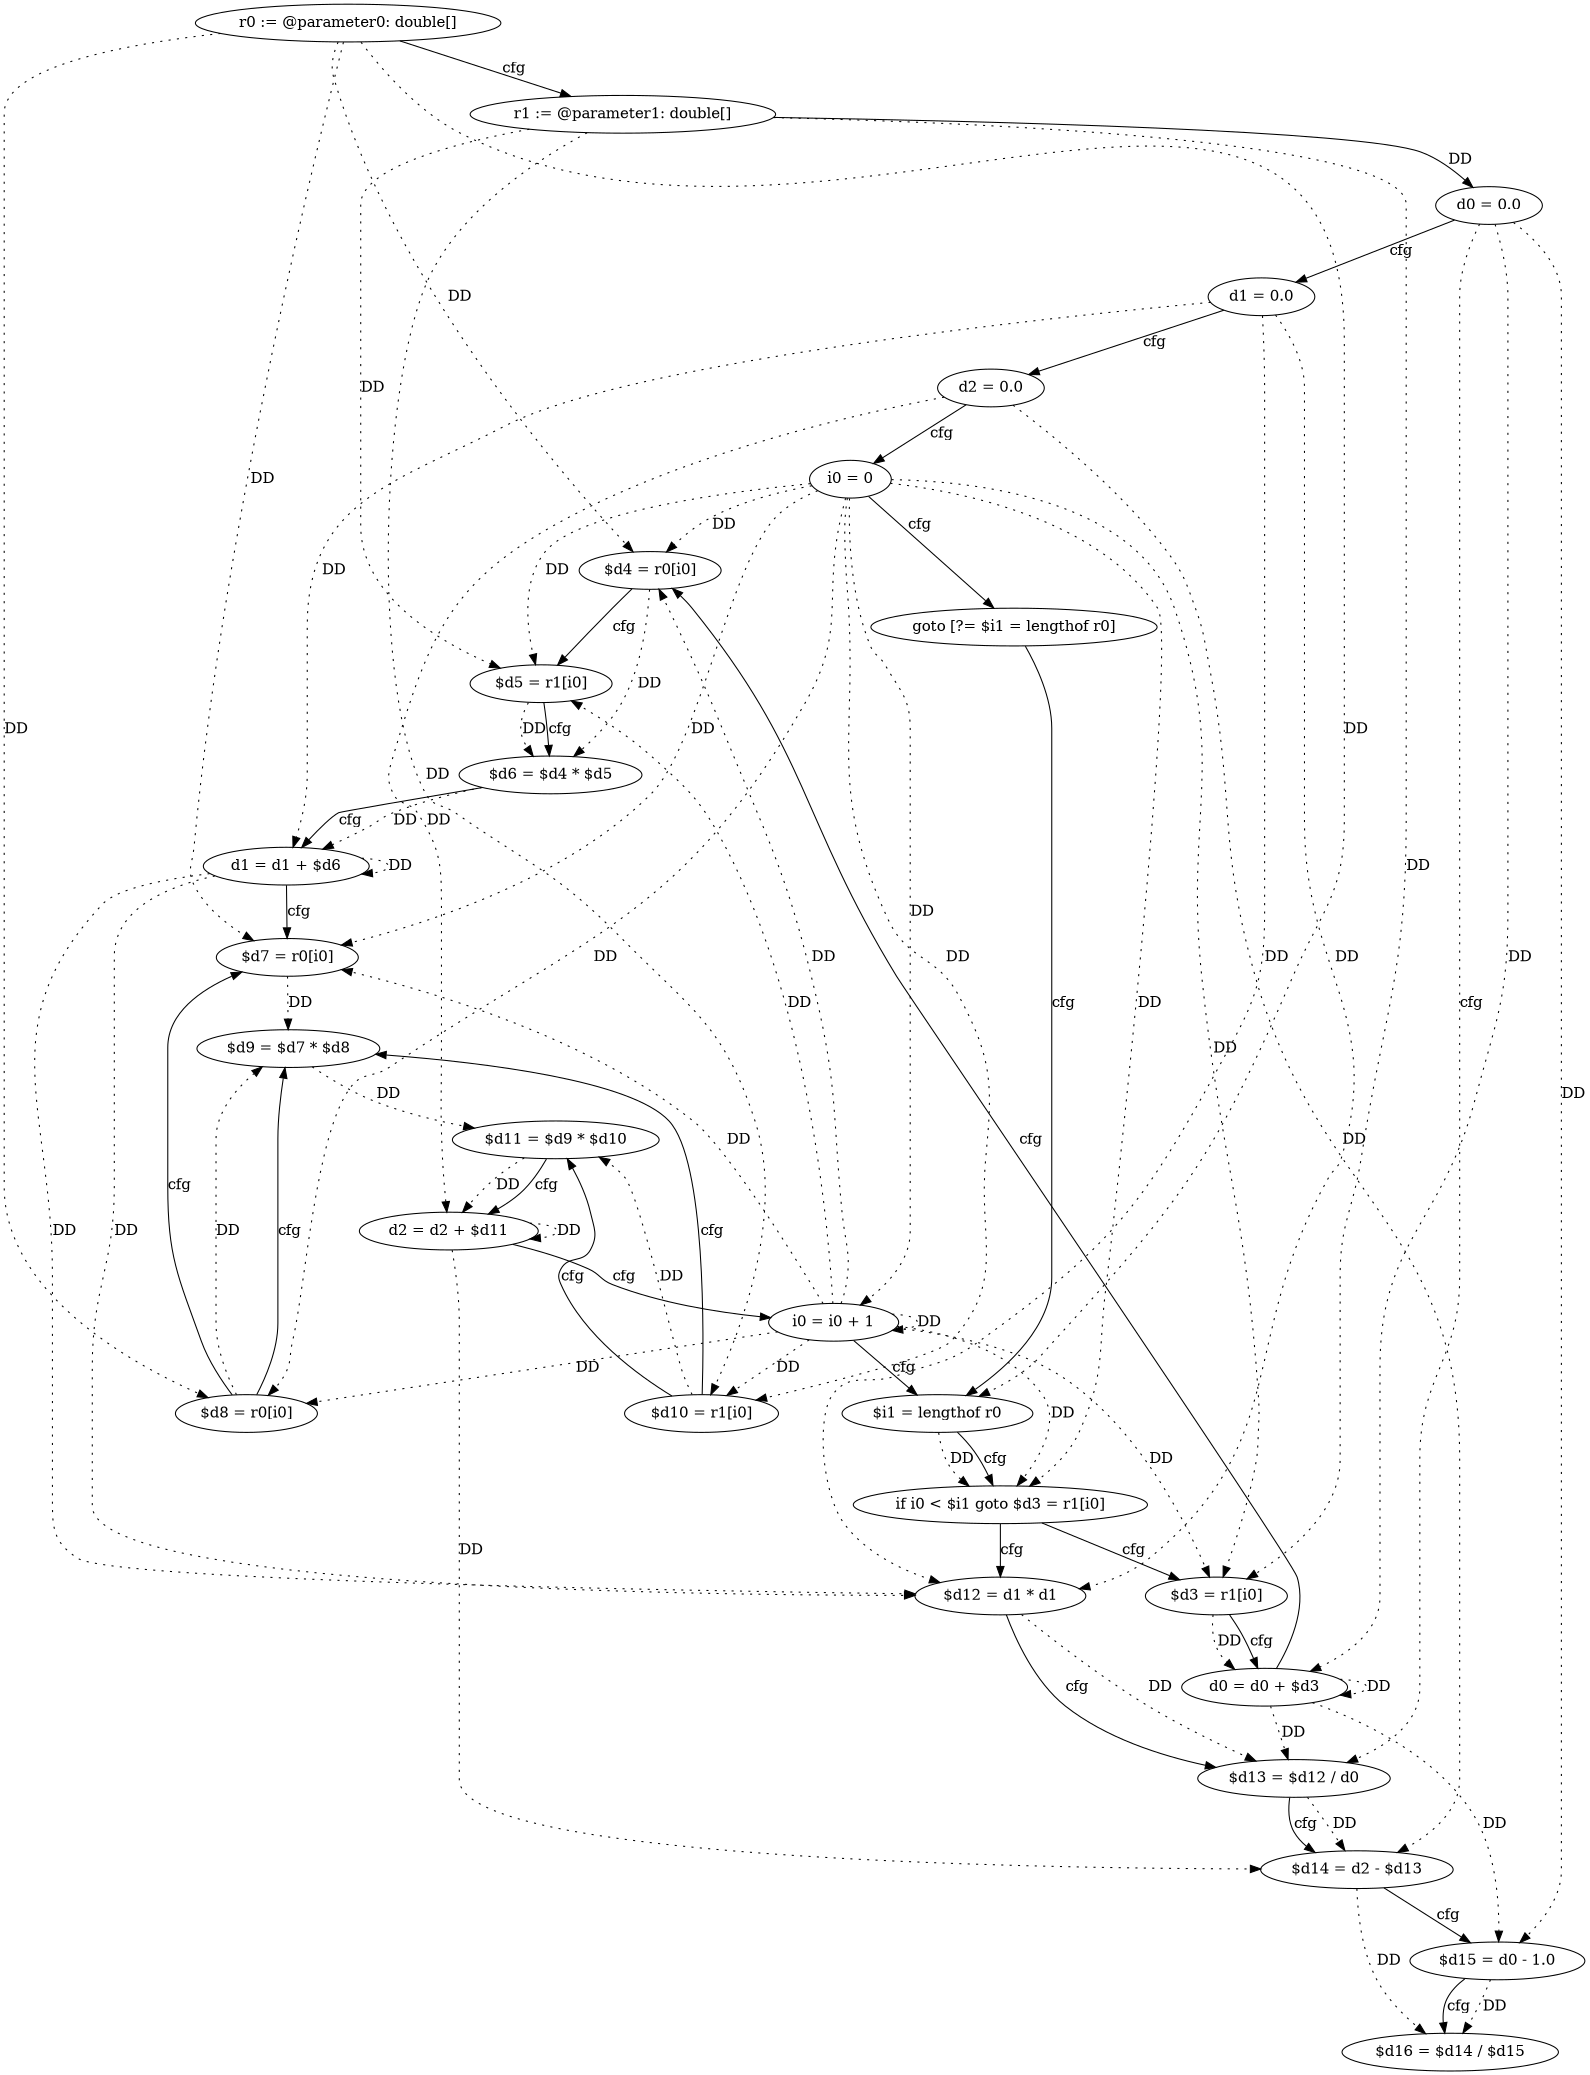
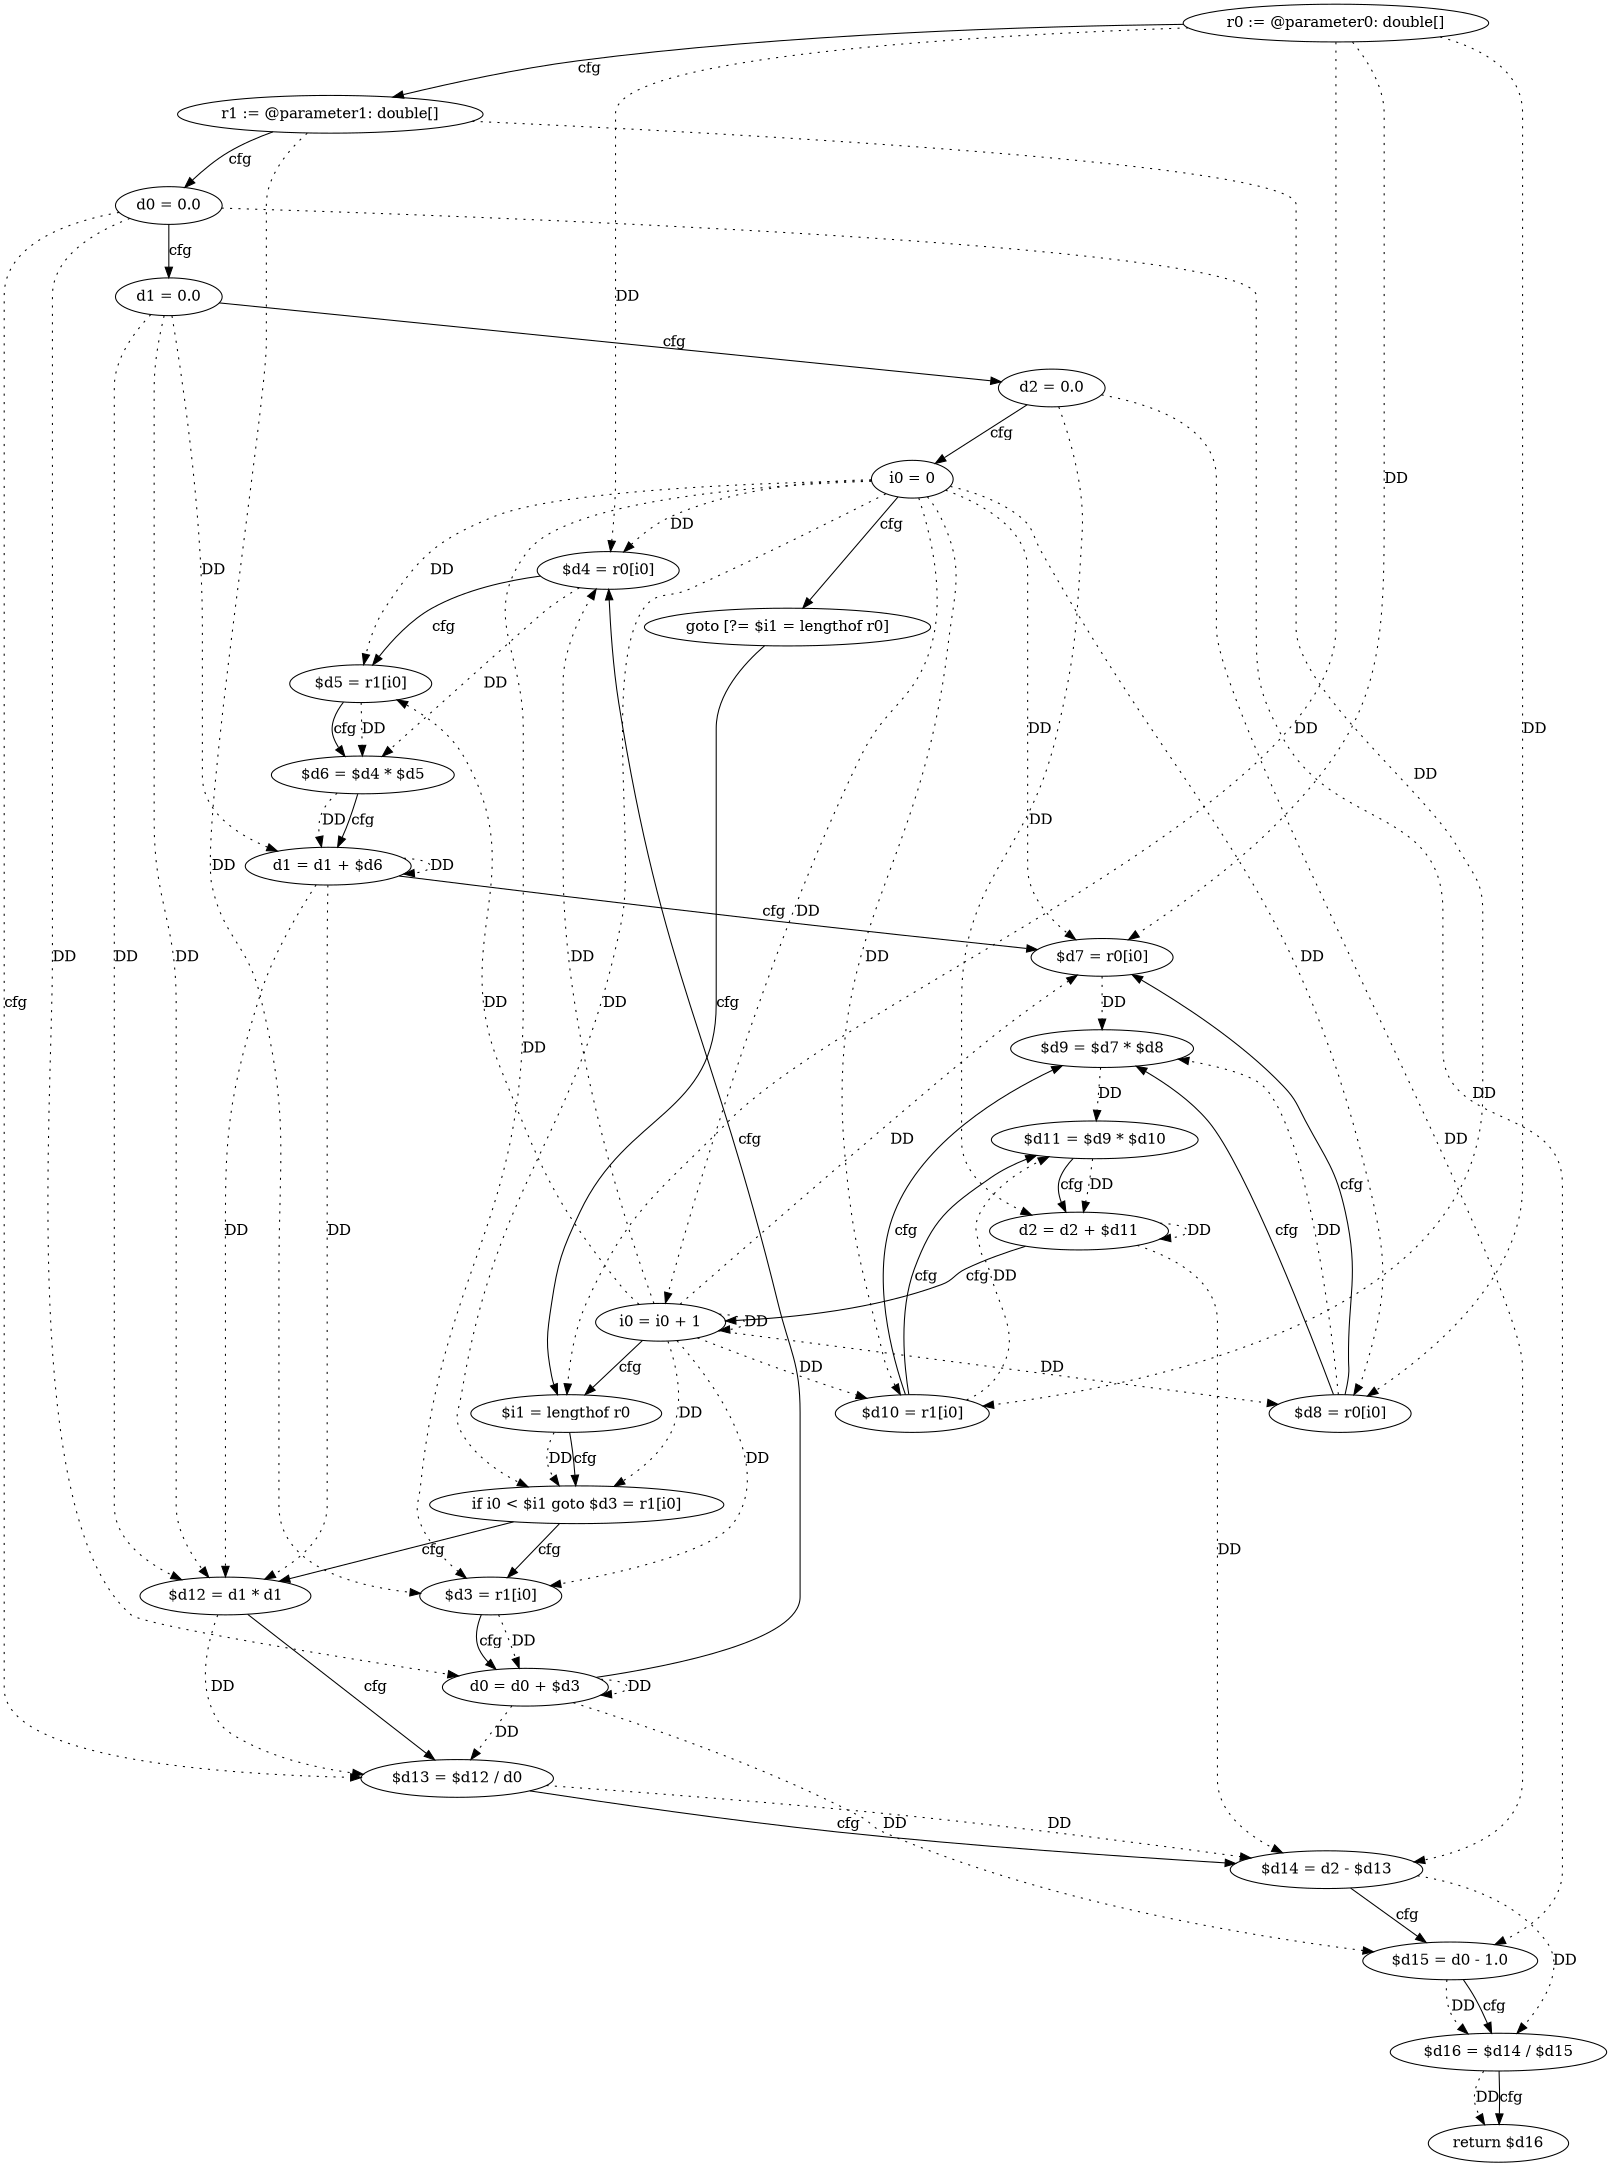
edge "r1 := @parameter1: double[]" -> "d0 = 0.0": label "DD" -> "cfg"
edge "r1 := @parameter1: double[]" -> "$d5 = r1[i0]": removed, label "DD"
node "return $d16": added
